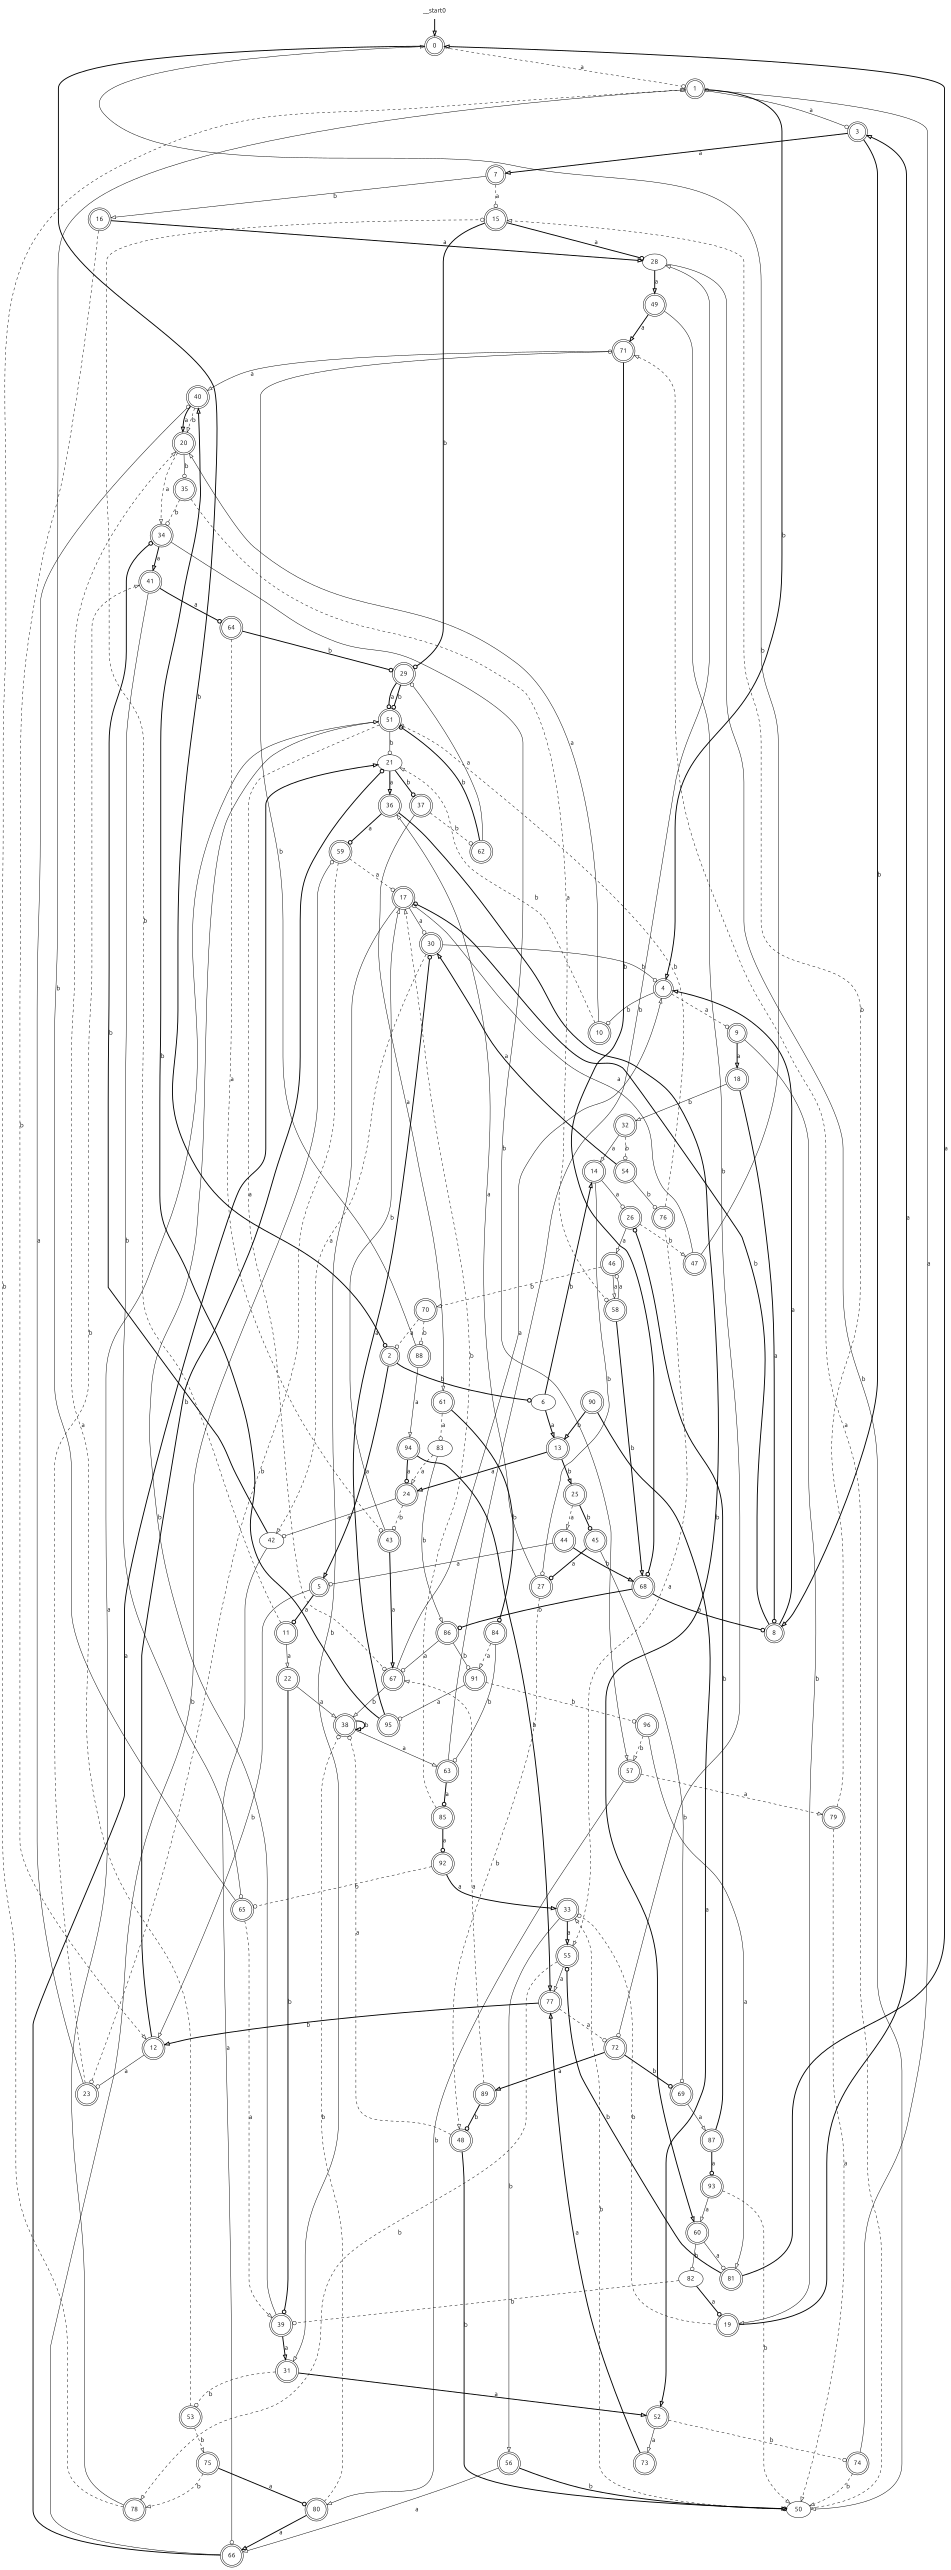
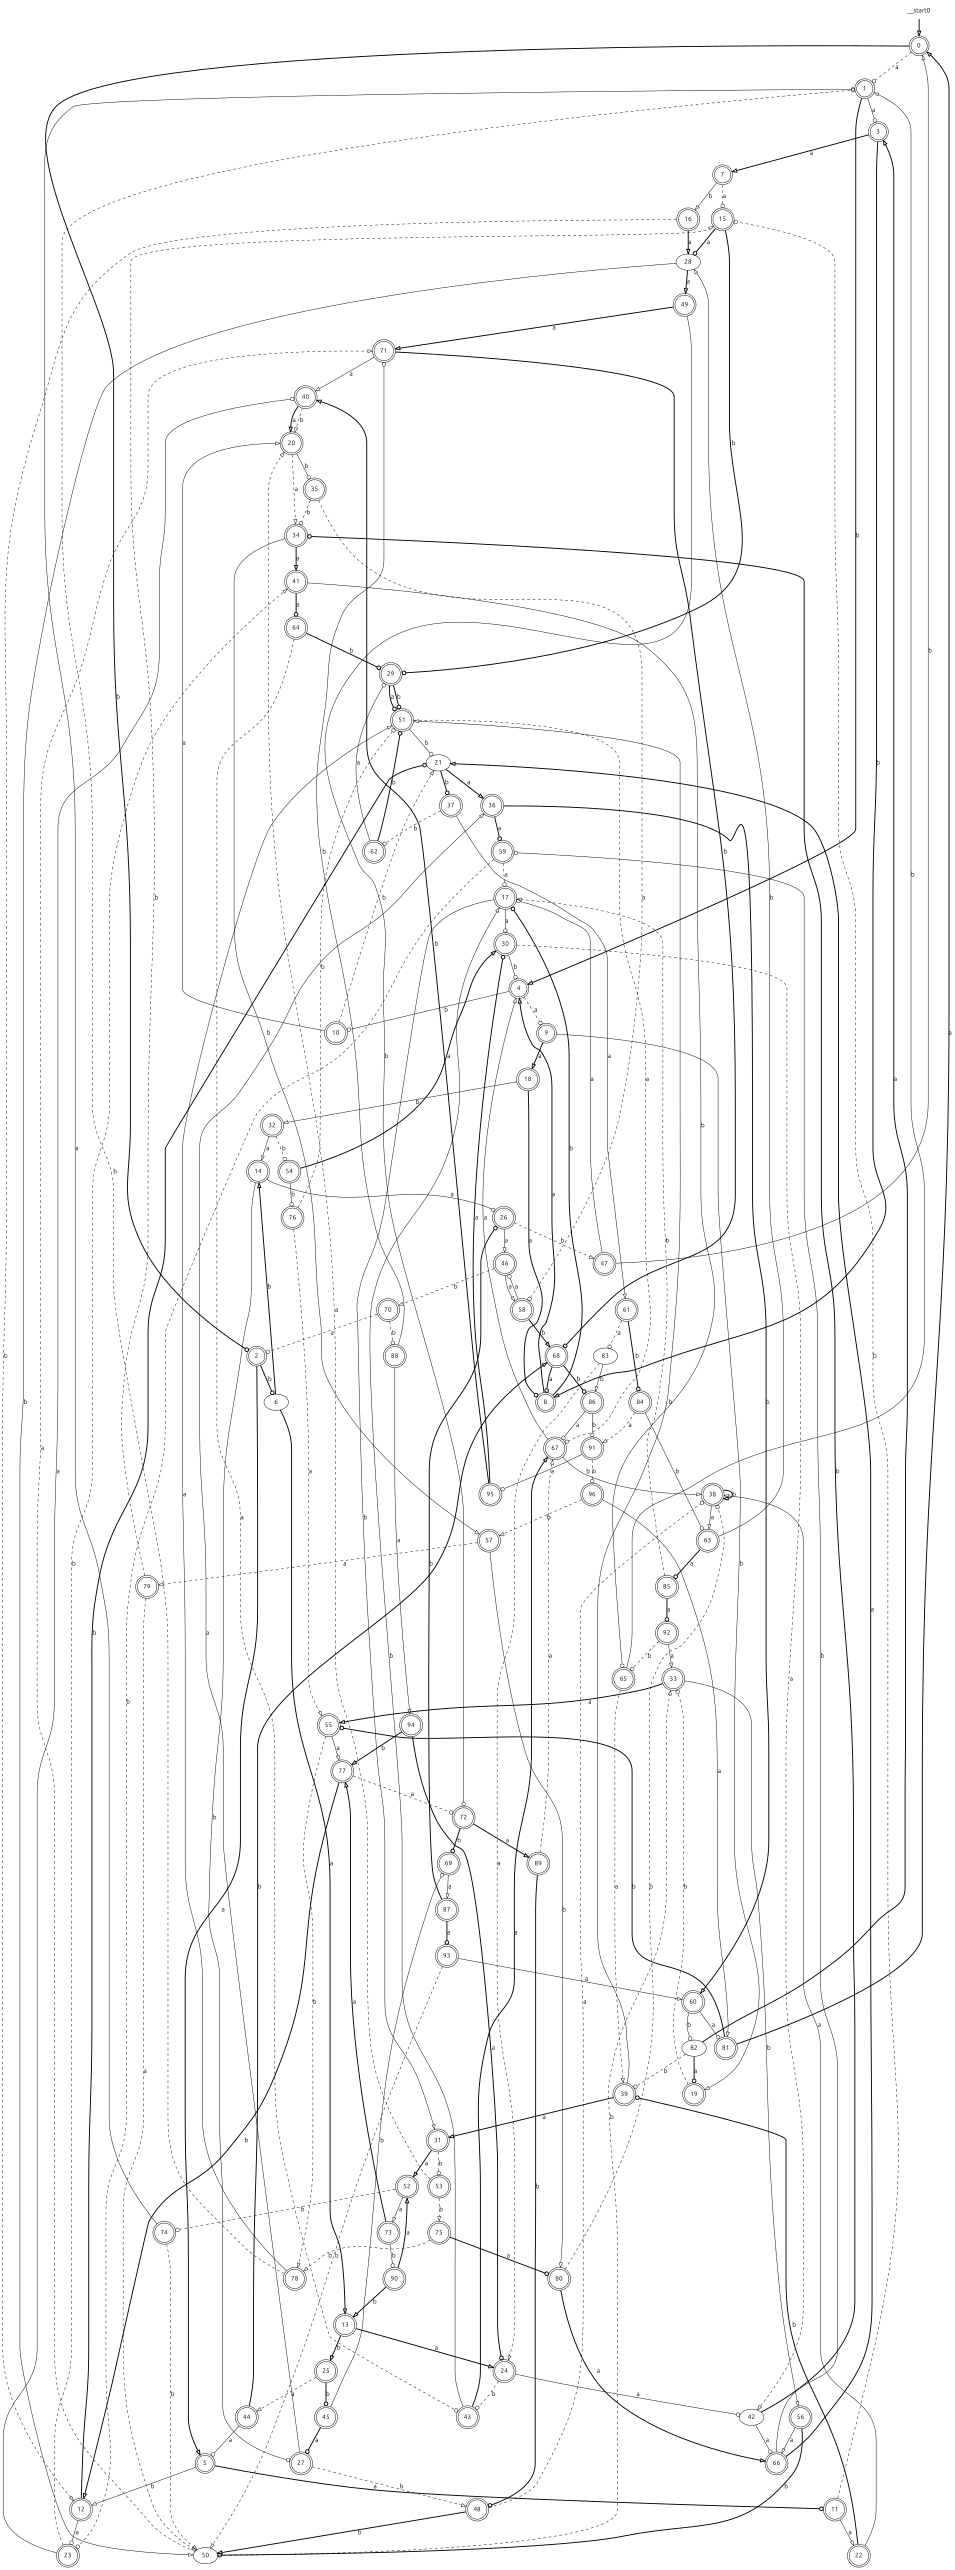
edge "19" -> "3": now "82" -> "3"
edge "92" -> "33": style bold -> solid
edge "73" -> "90": added, label "b"
